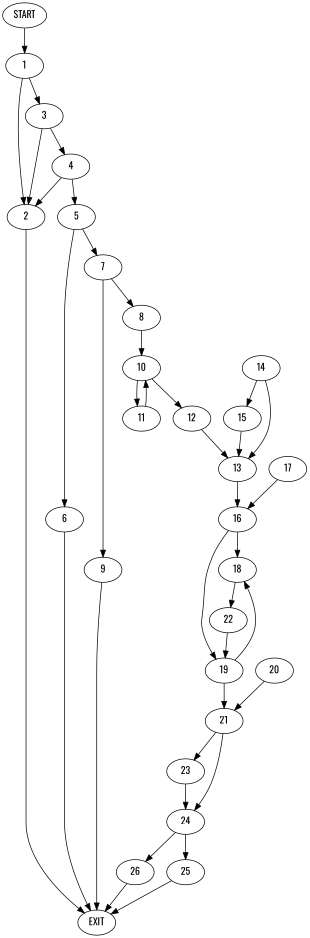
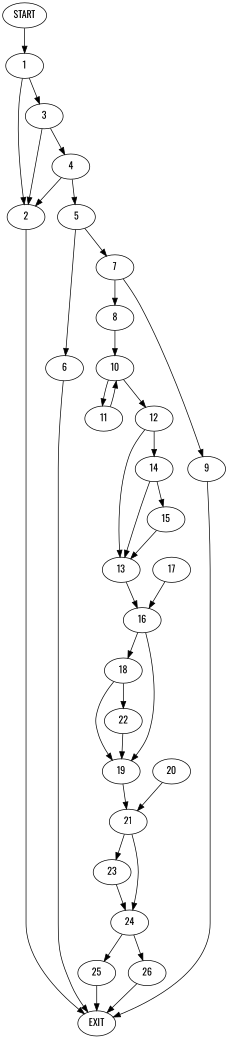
edge "12" -> "14": added
edge "19" -> "18": reversed
